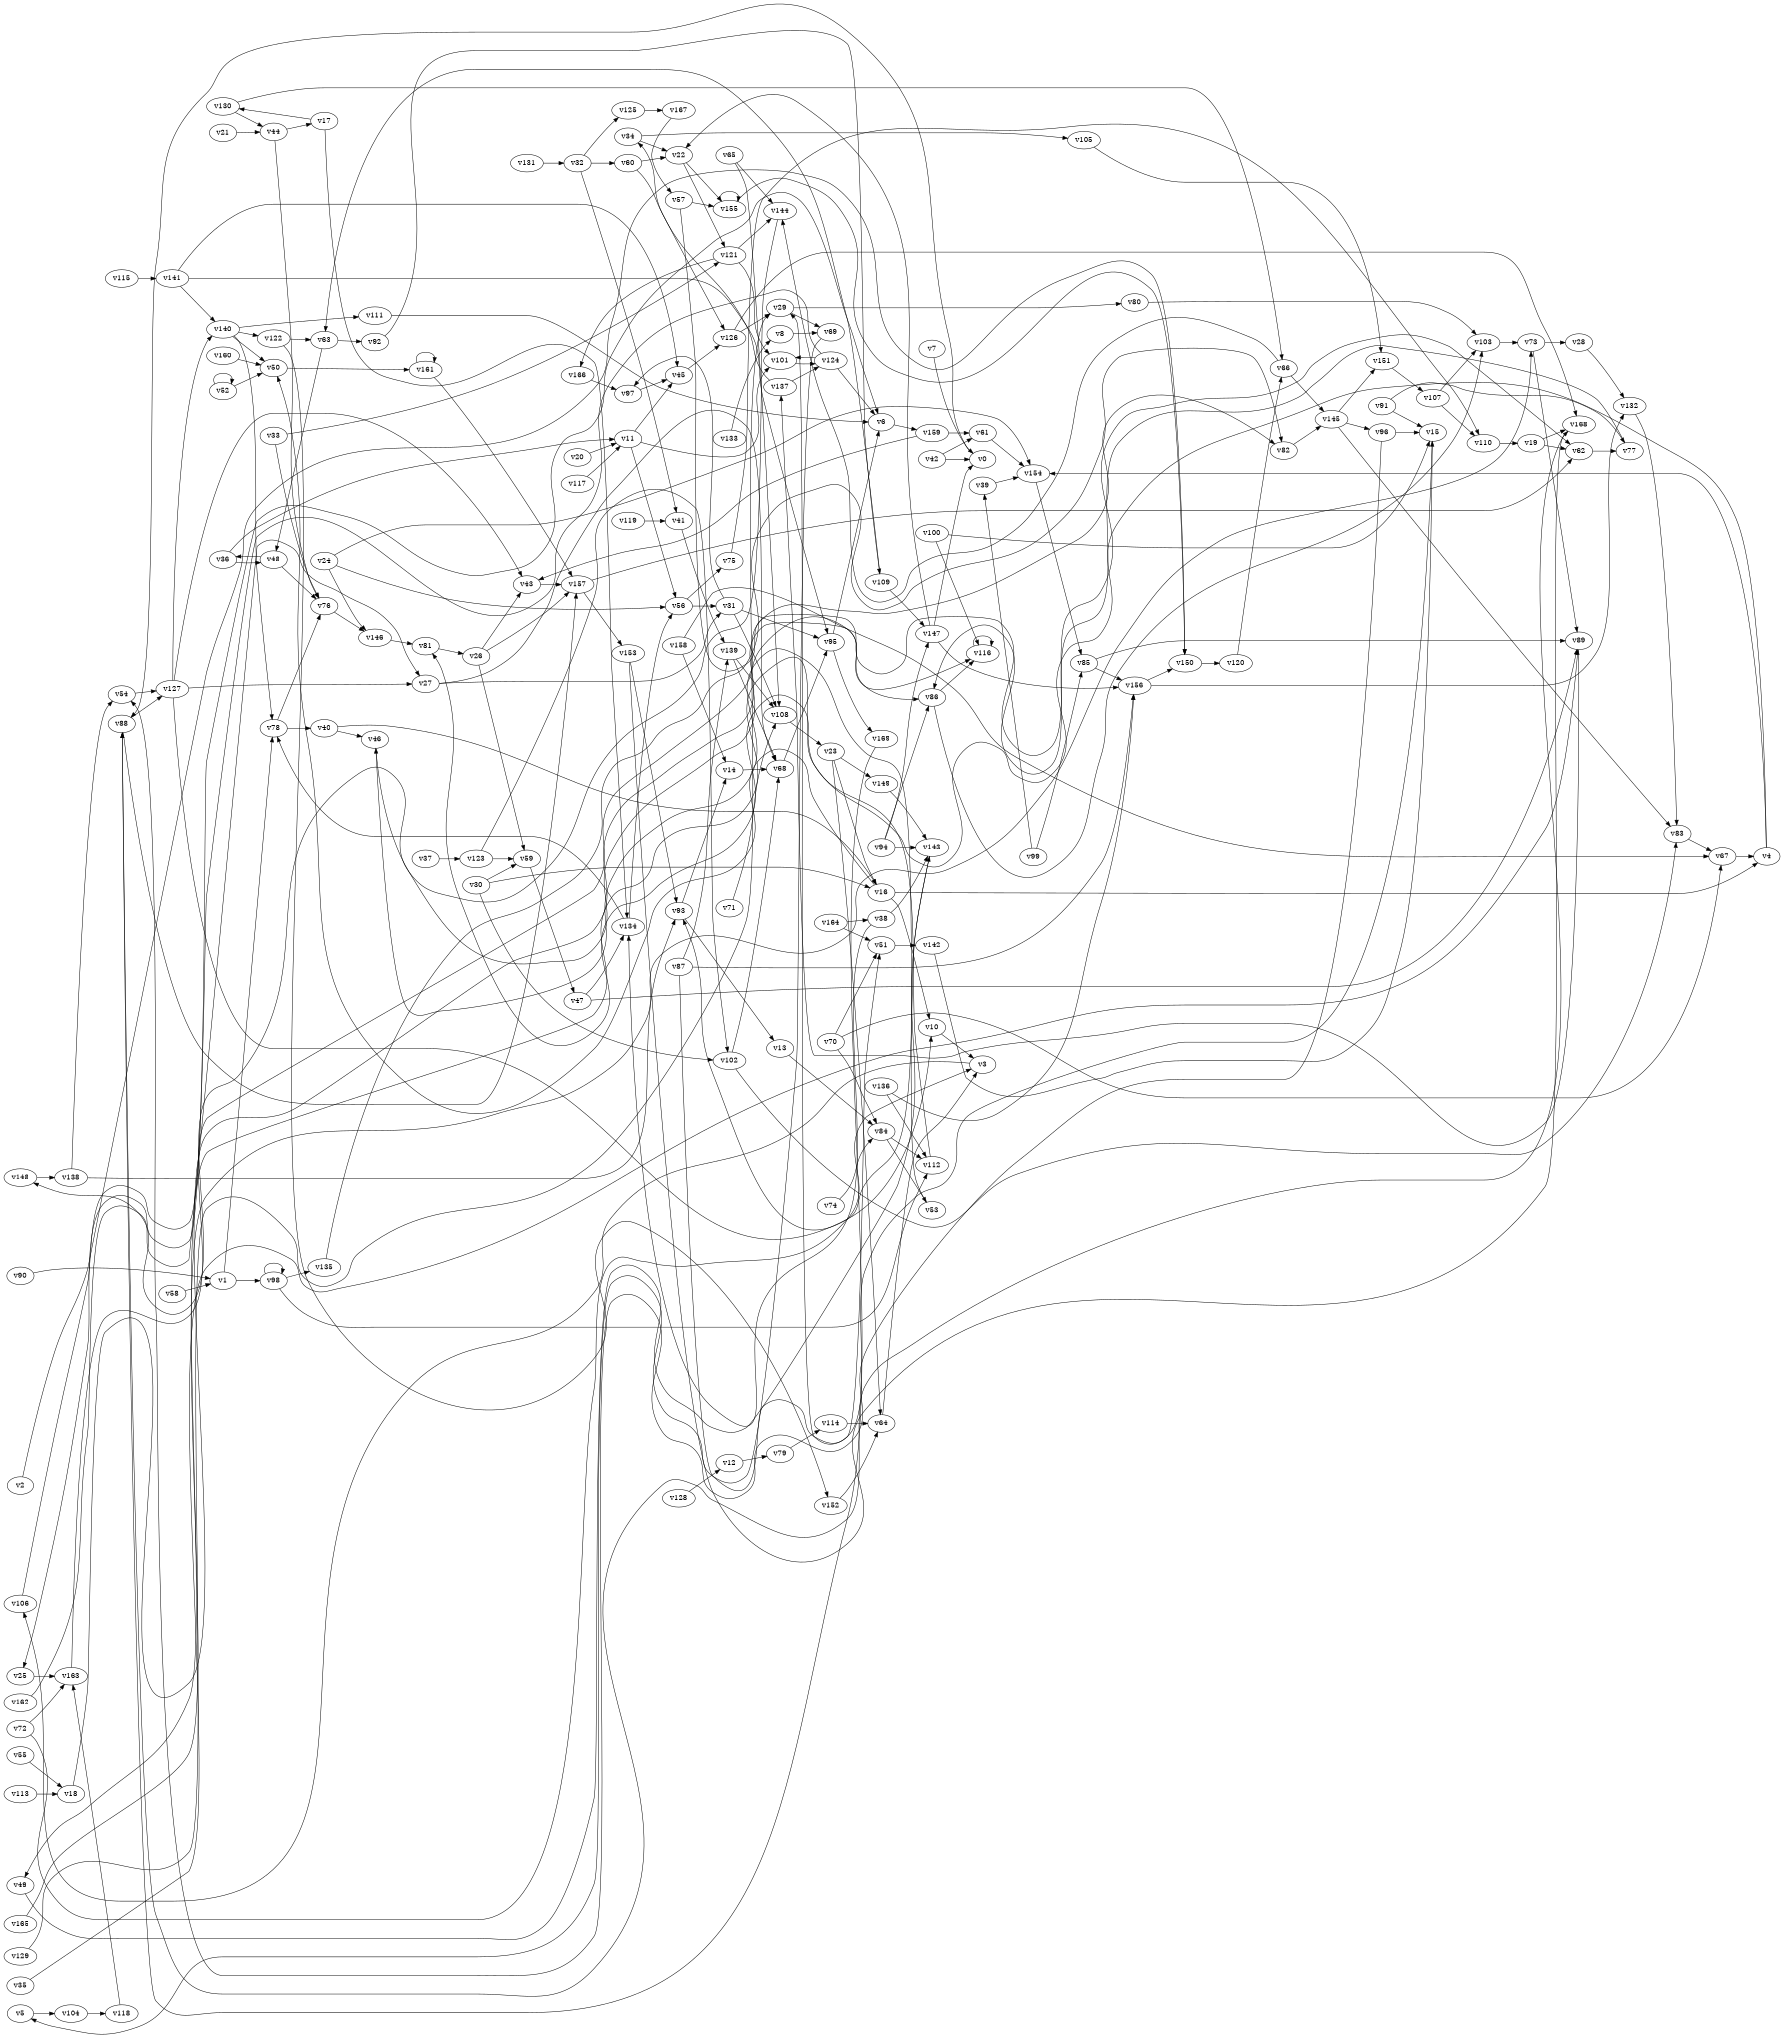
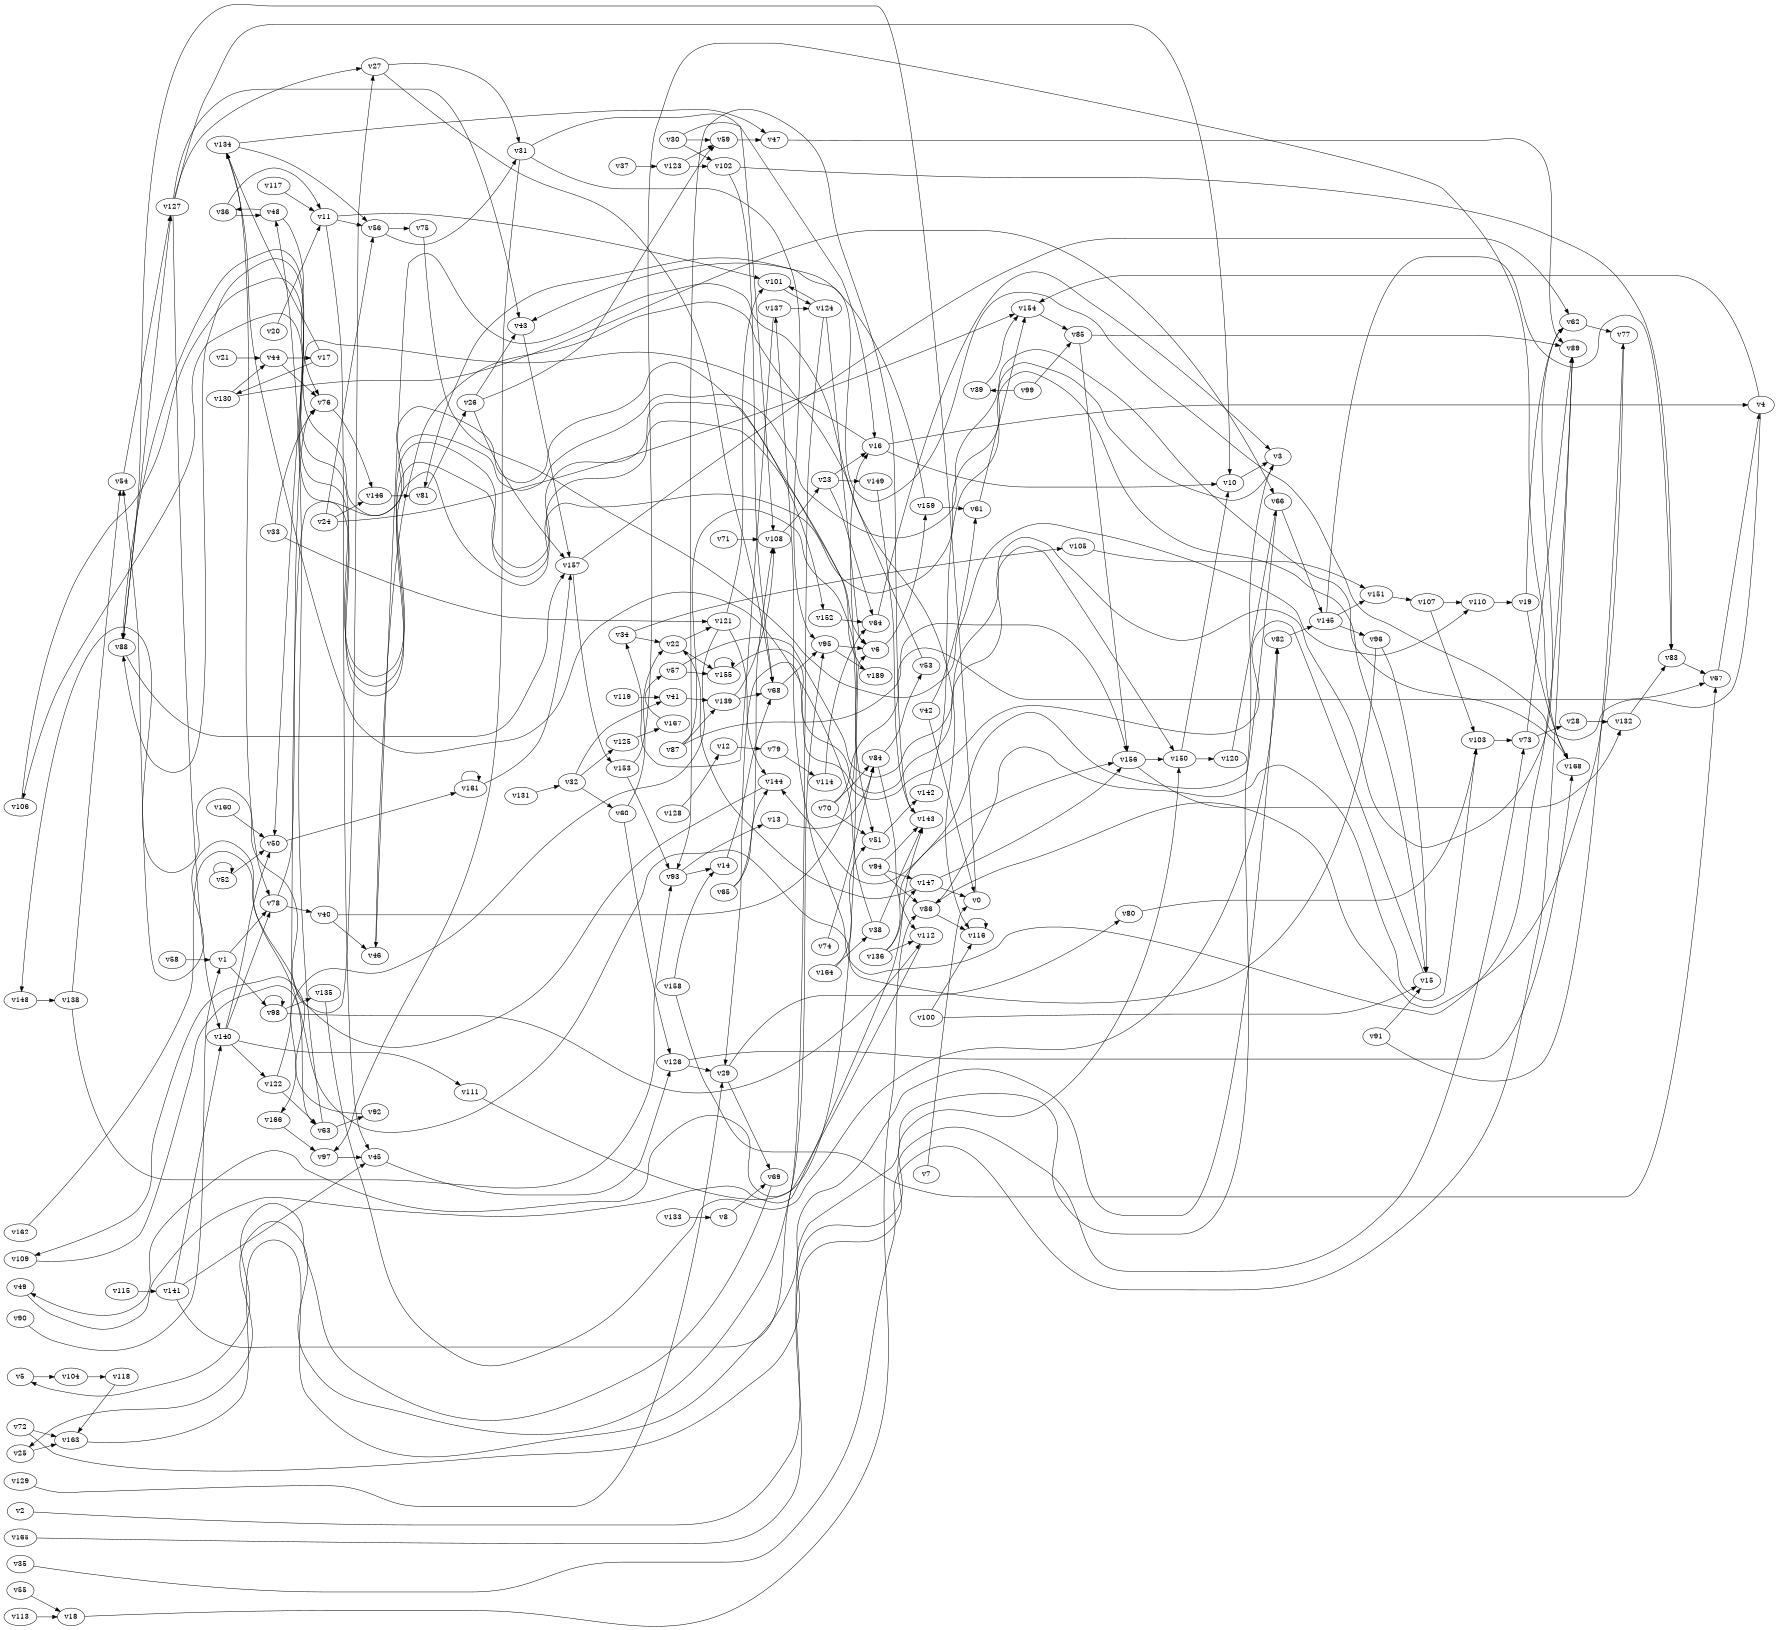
edge "v109" -> "v147": now "v136" -> "v147"
edge "v150" -> "v10": added
node "v169": label "v169" -> "v189"
edge "v47" -> "v134": reversed
